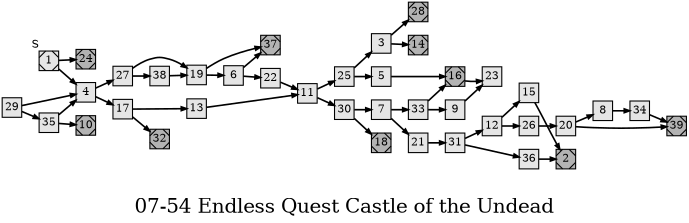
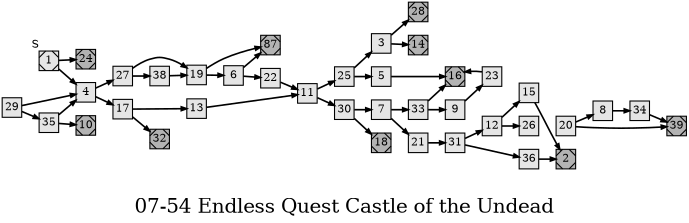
node "37": label "37" -> "87"
edge "16" -> "23": reversed
edge "26" -> "20": removed
